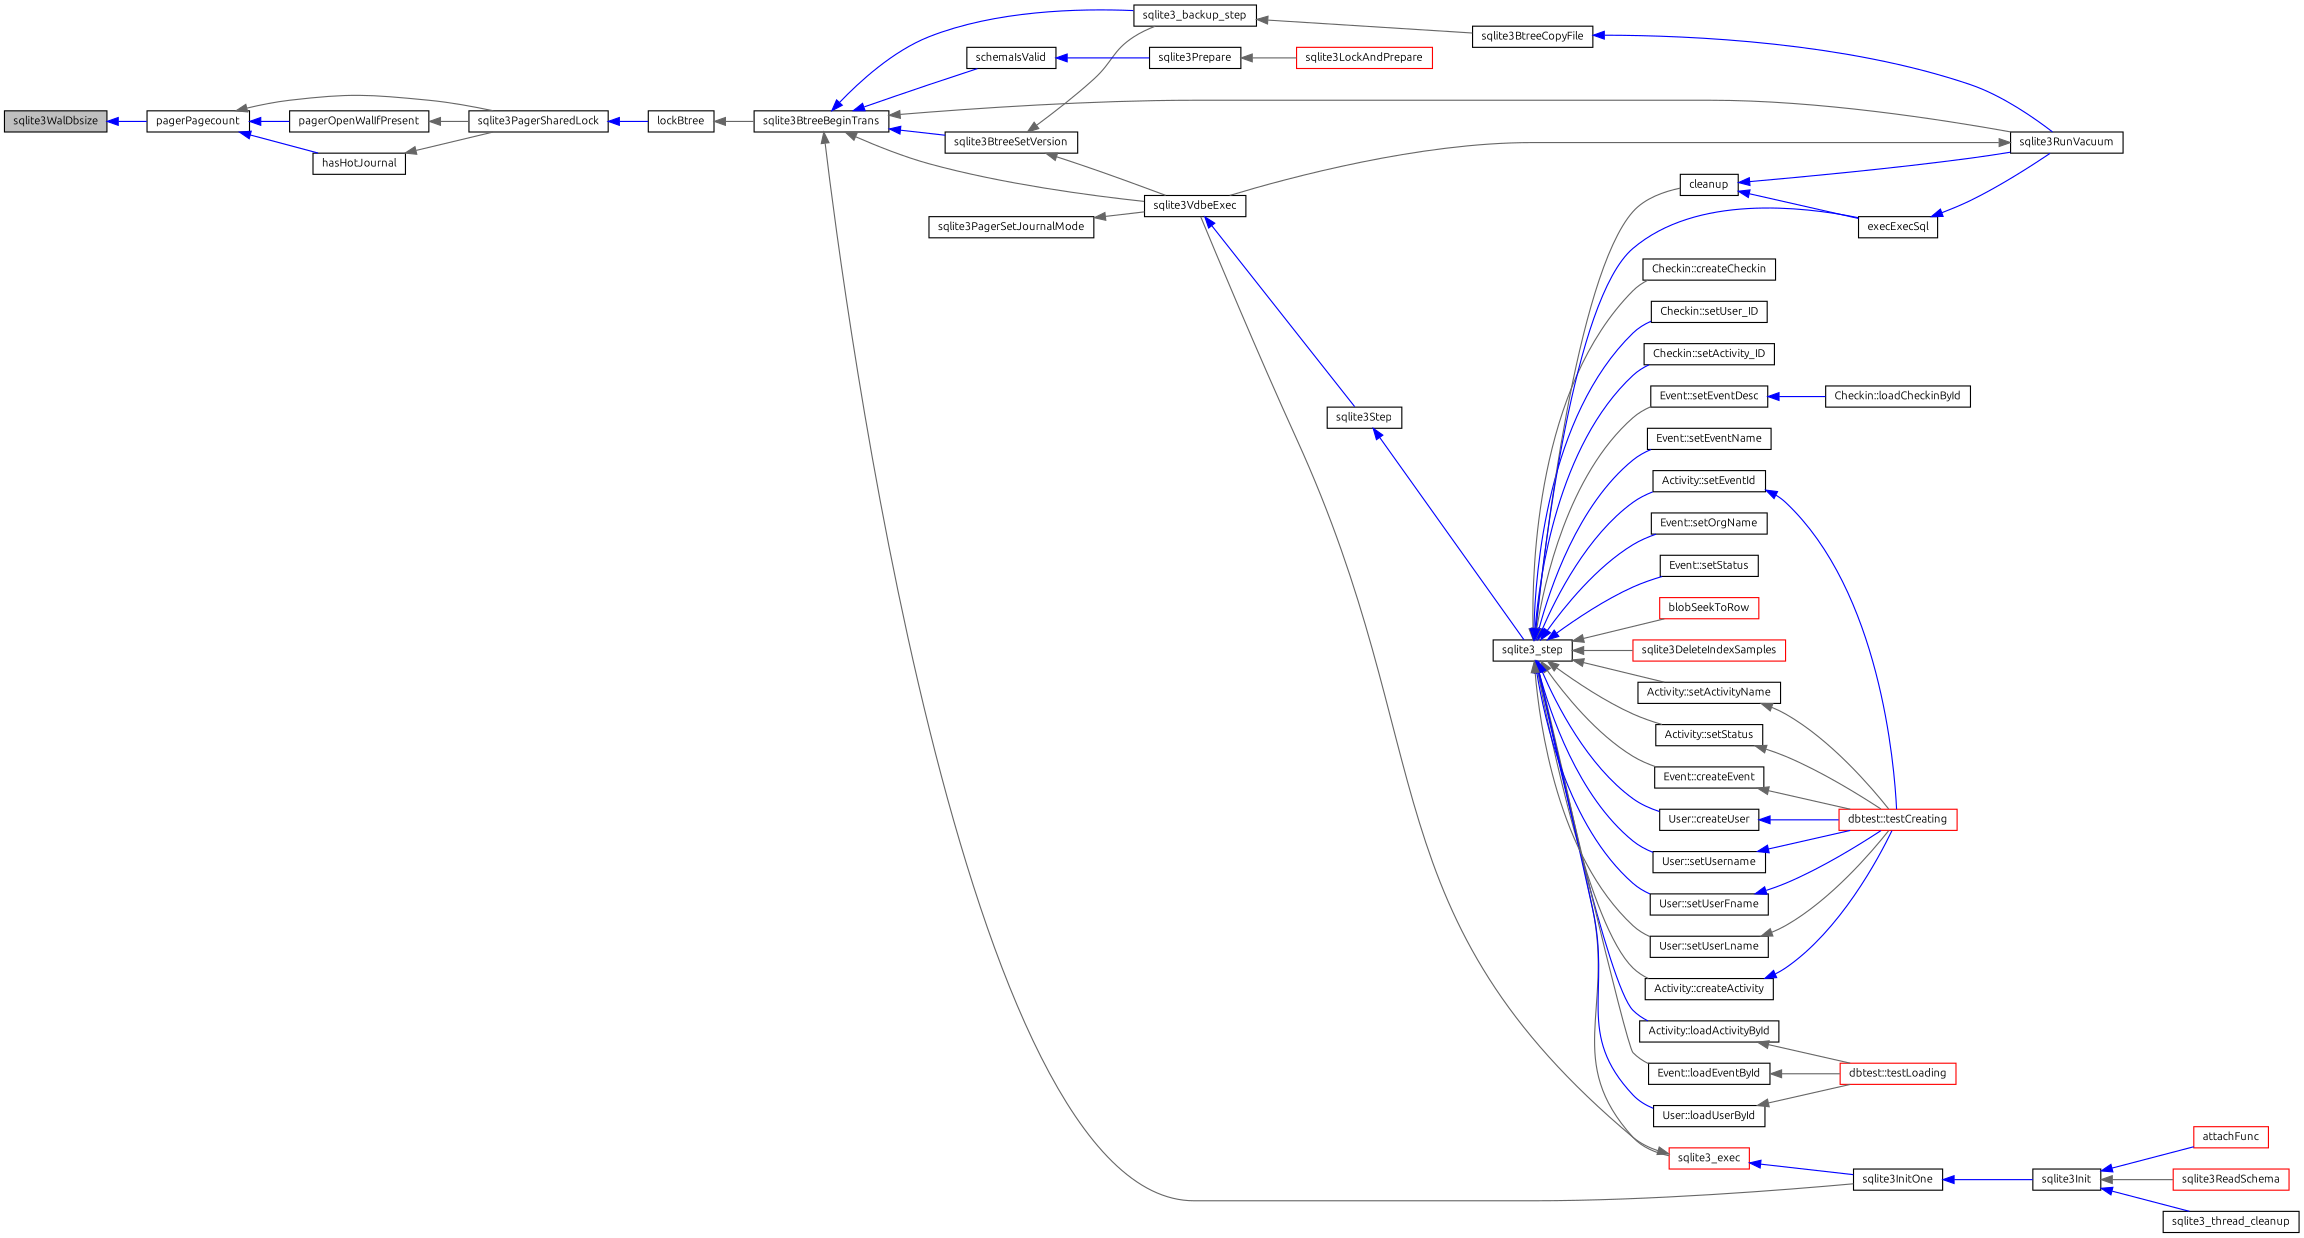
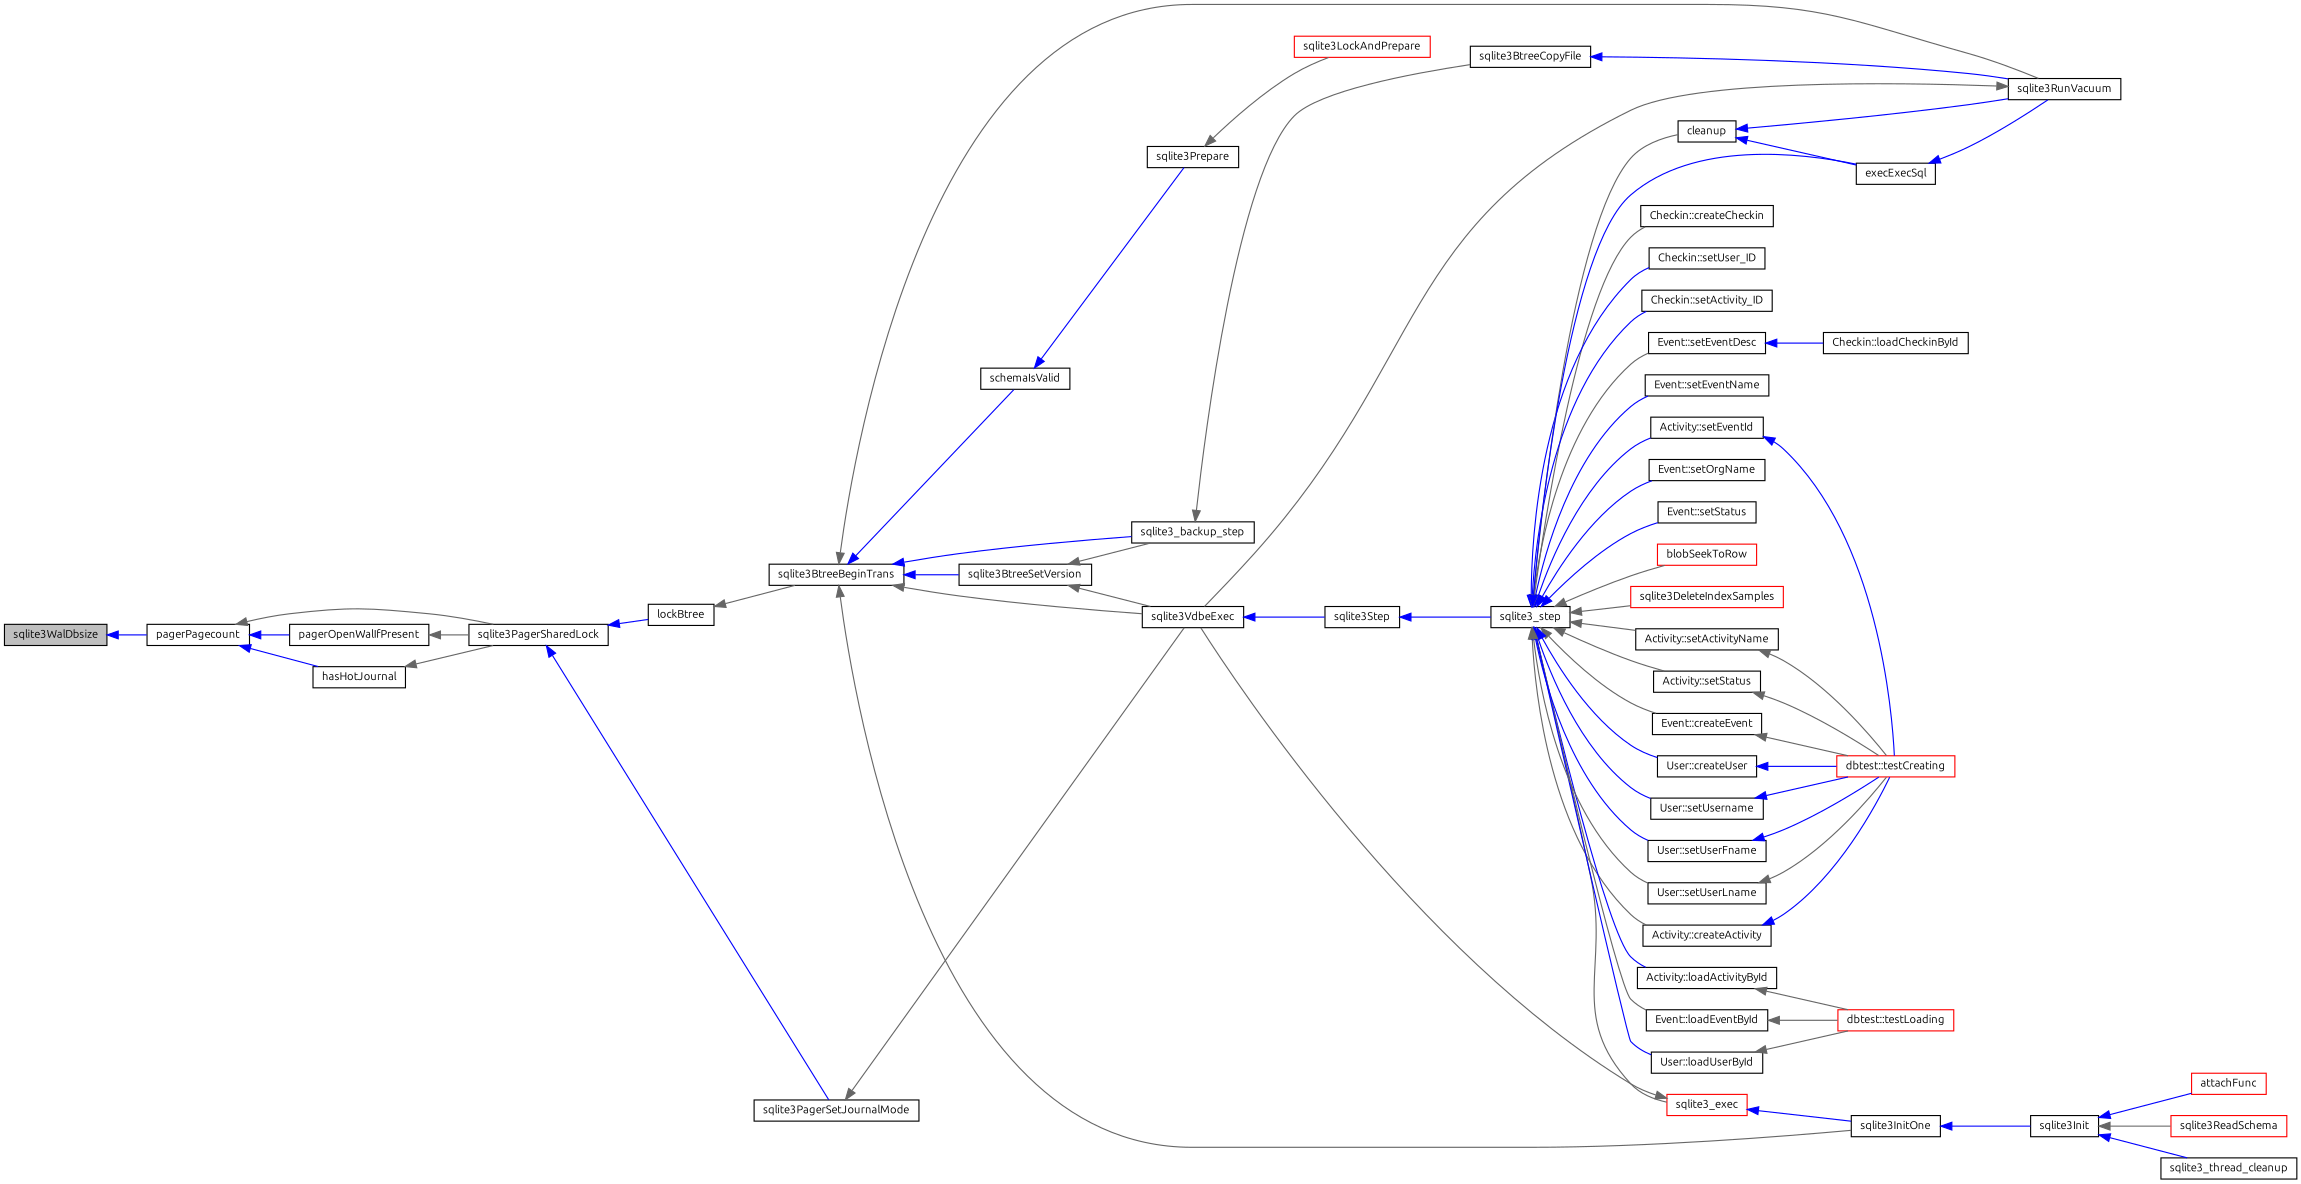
edge "sqlite3PagerSetJournalMode" -> "sqlite3PagerSharedLock": added
